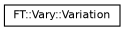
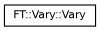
node "FT::Vary::Variation": label "FT::Vary::Variation" -> "FT::Vary::Vary"
